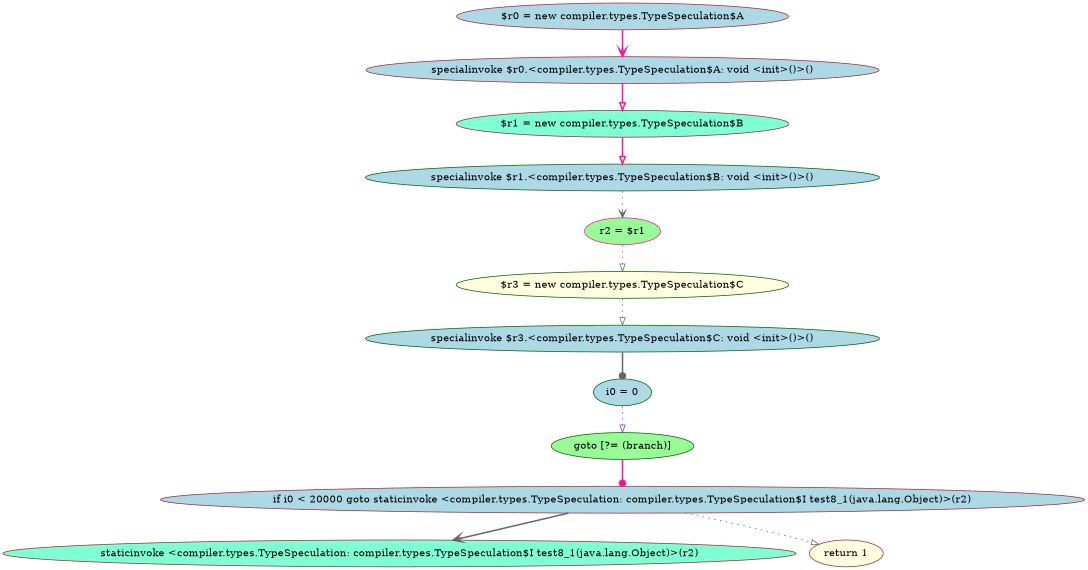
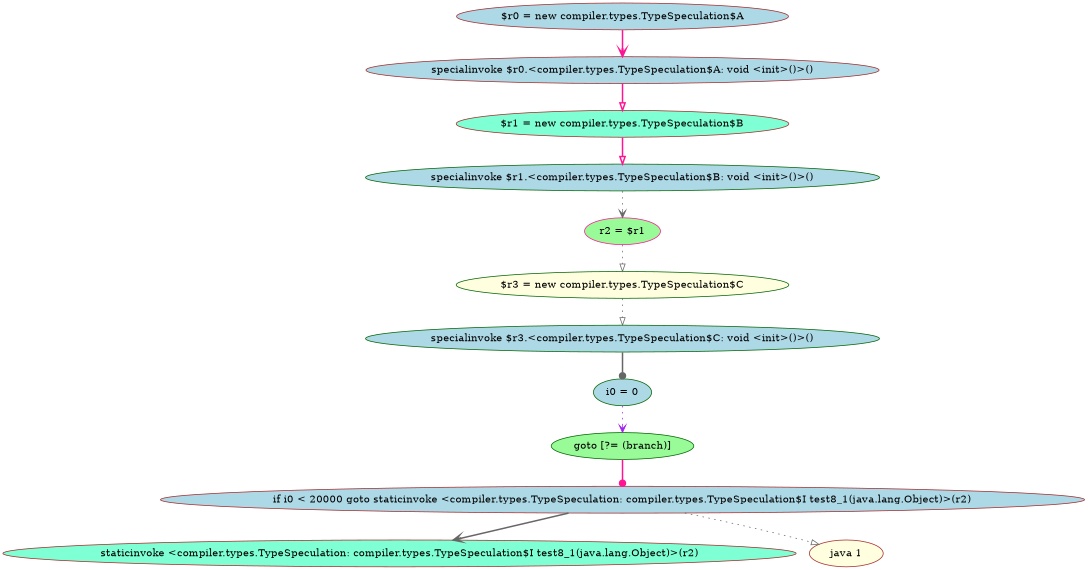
edge "i0 = 0" -> "goto [?= (branch)]": arrowhead onormal -> vee
node "return 1": label "return 1" -> "java 1"
